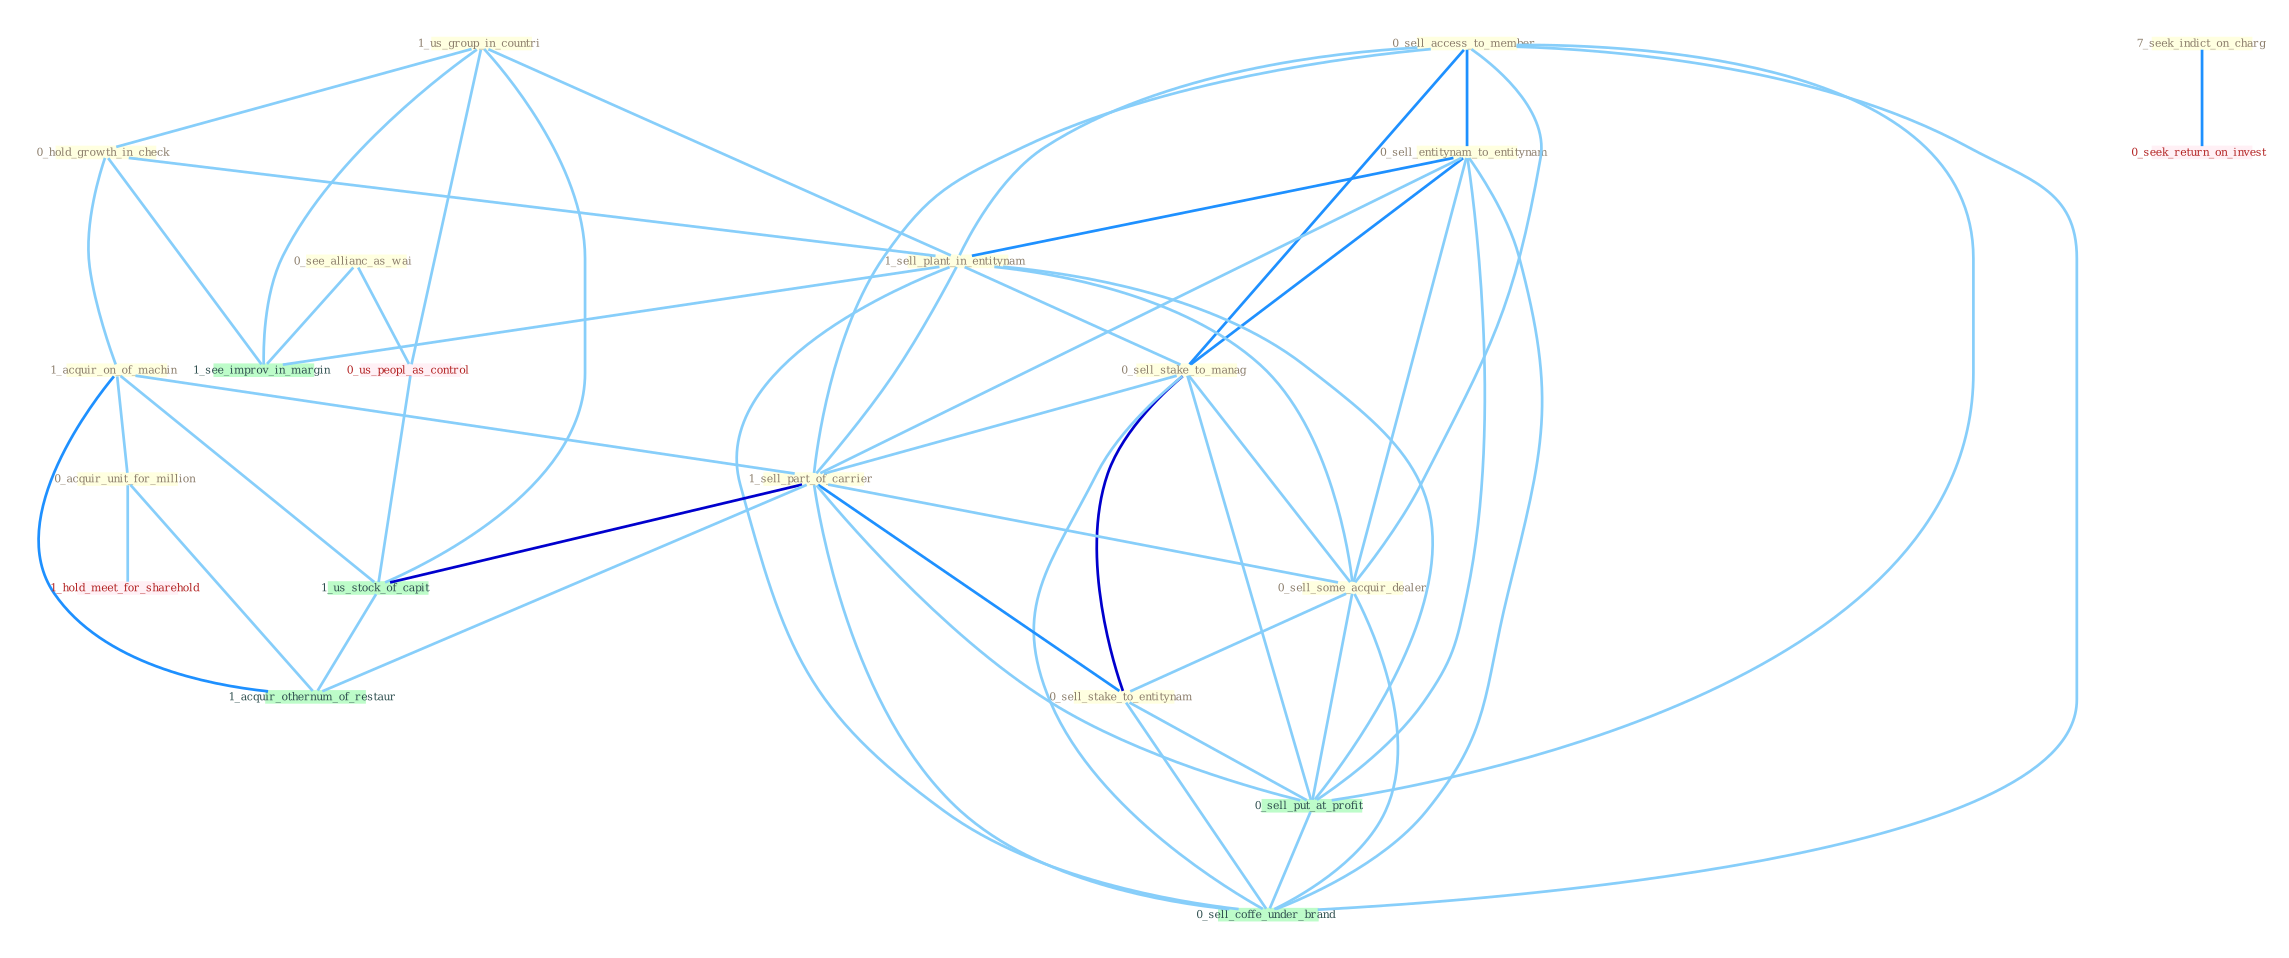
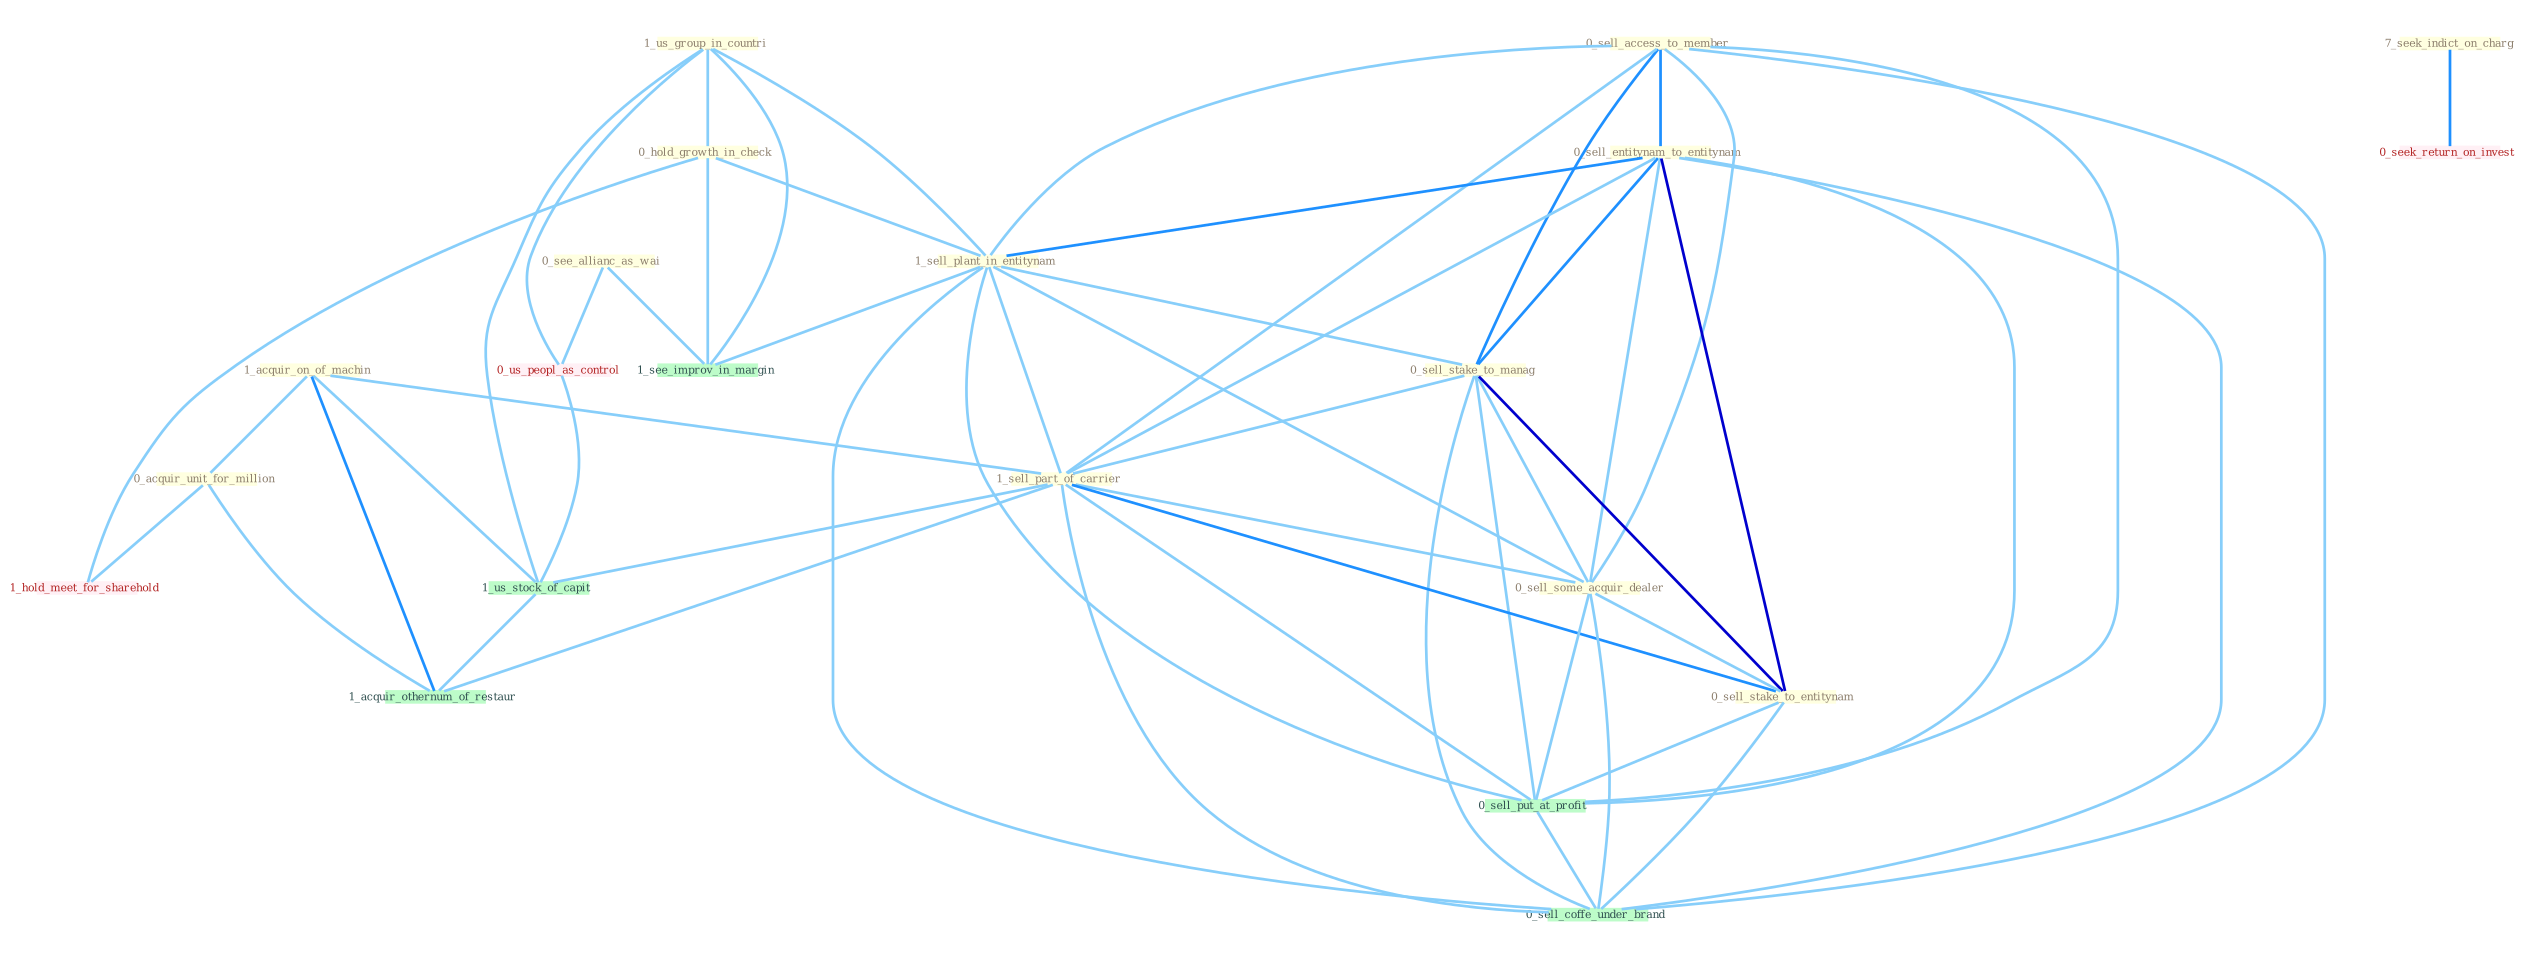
edge "0_hold_growth_in_check" -- "1_acquir_on_of_machin": now "0_hold_growth_in_check" -- "1_hold_meet_for_sharehold"
edge "0_sell_entitynam_to_entitynam" -- "0_sell_stake_to_entitynam": added
edge "1_sell_part_of_carrier" -- "1_us_stock_of_capit": color #0000cd -> #87cefa
